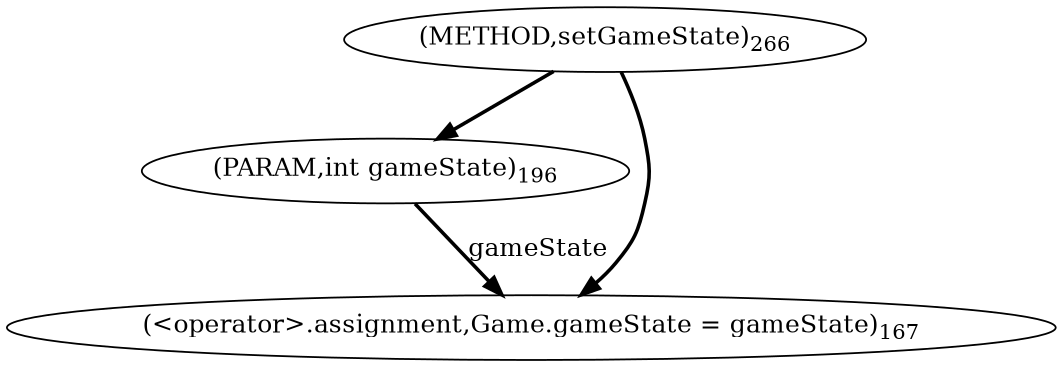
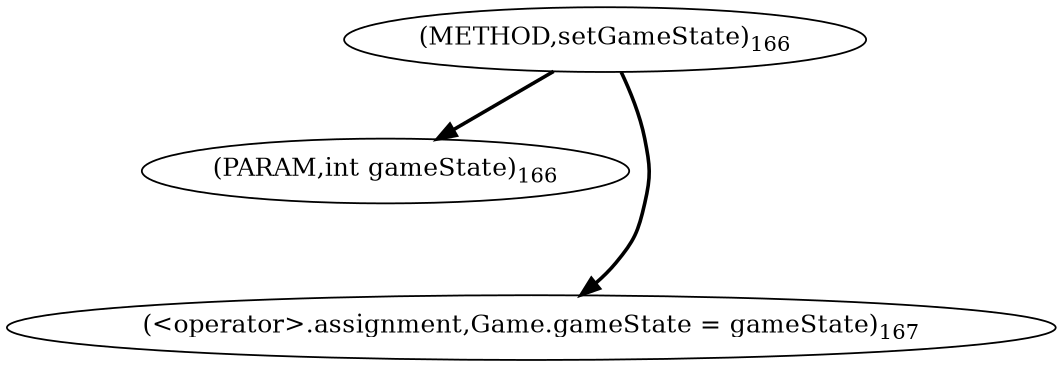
node "(METHOD,setGameState)": text "266" -> "166"
node "(PARAM,int gameState)": text "196" -> "166"
edge "(PARAM,int gameState)" -> "(<operator>.assignment,Game.gameState = gameState)": removed, label "gameState"
